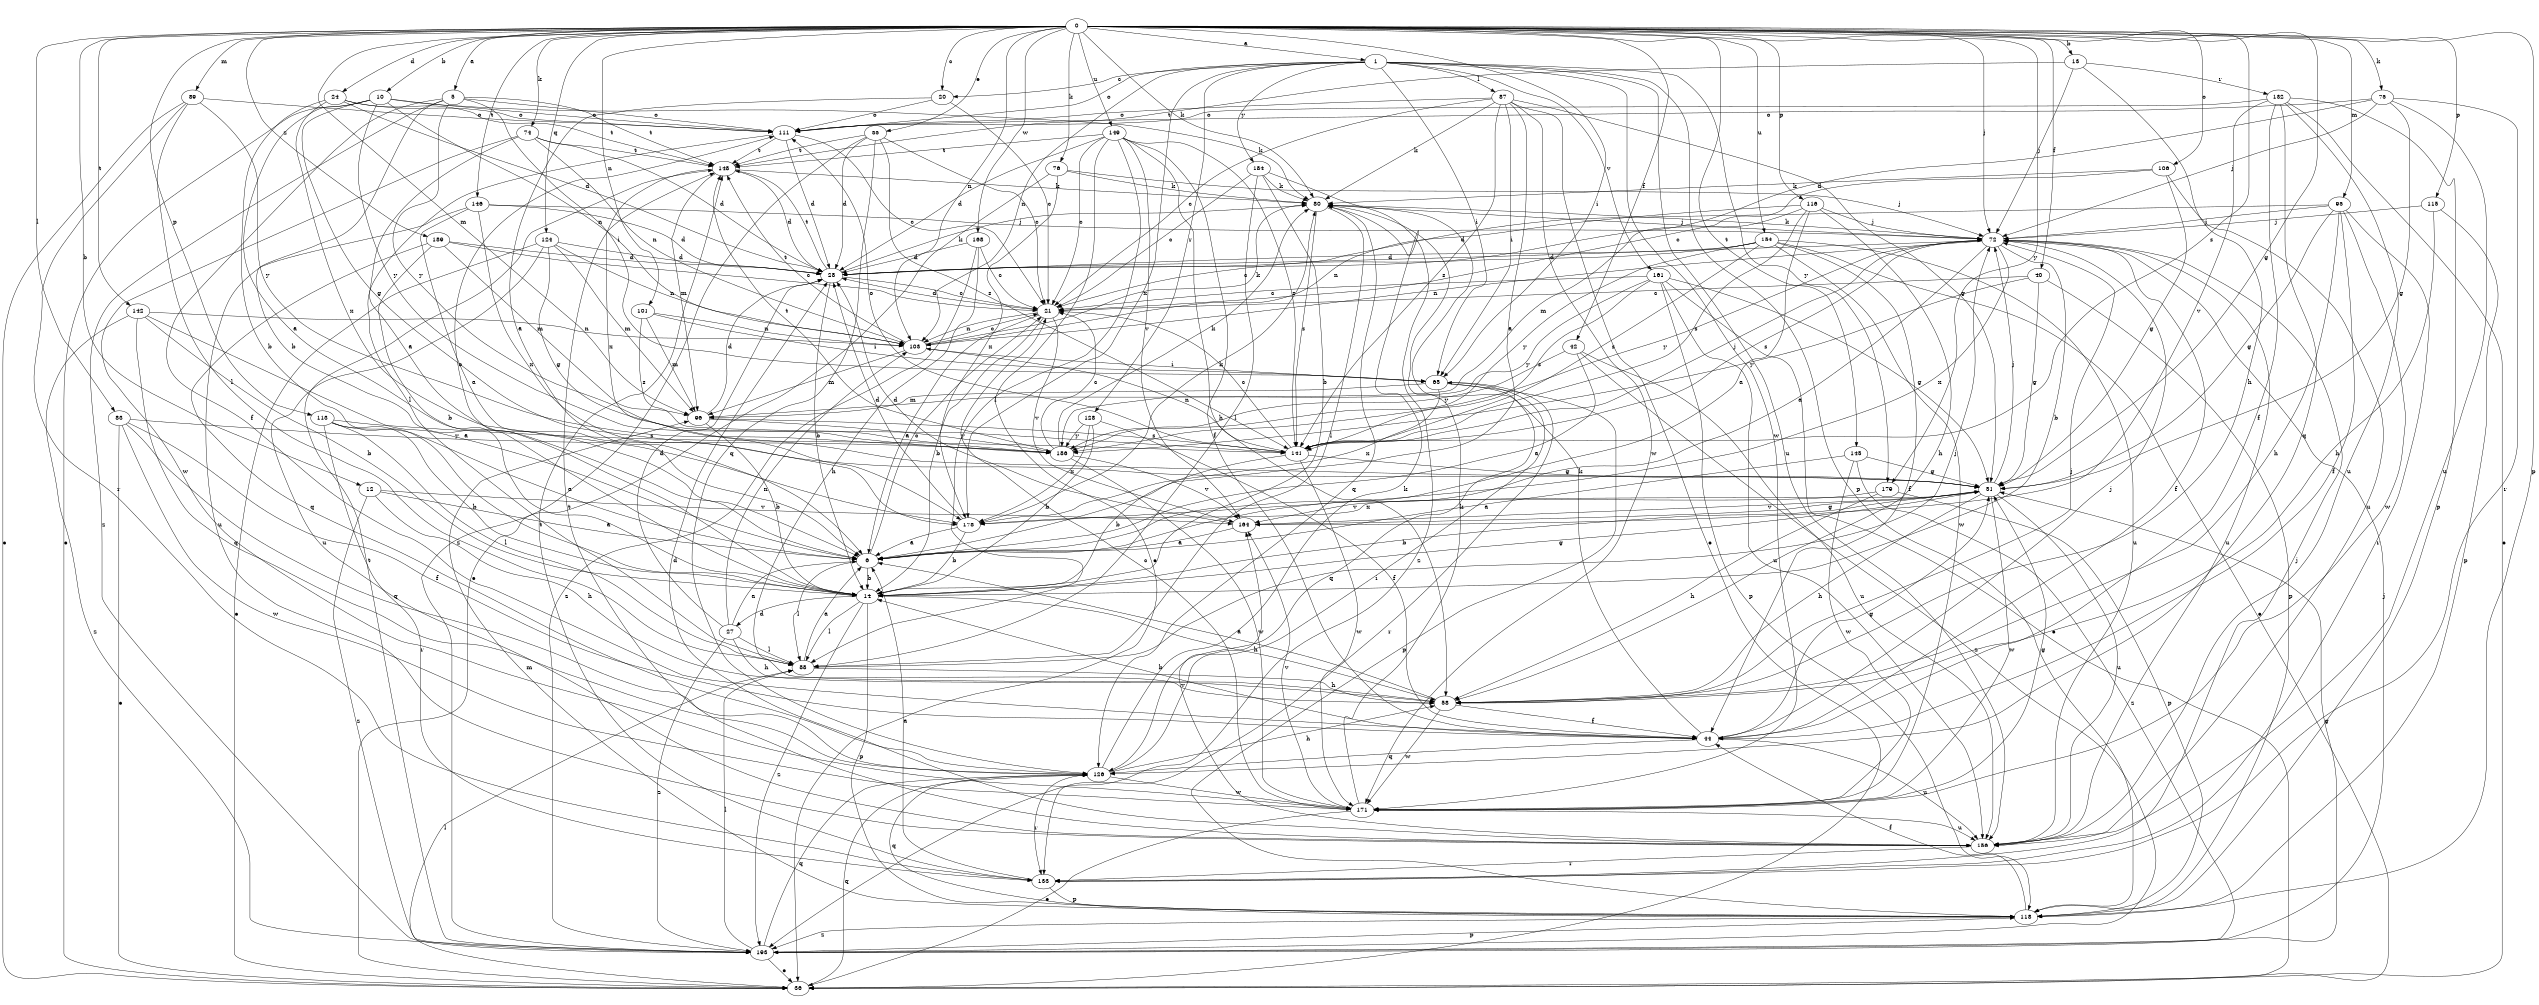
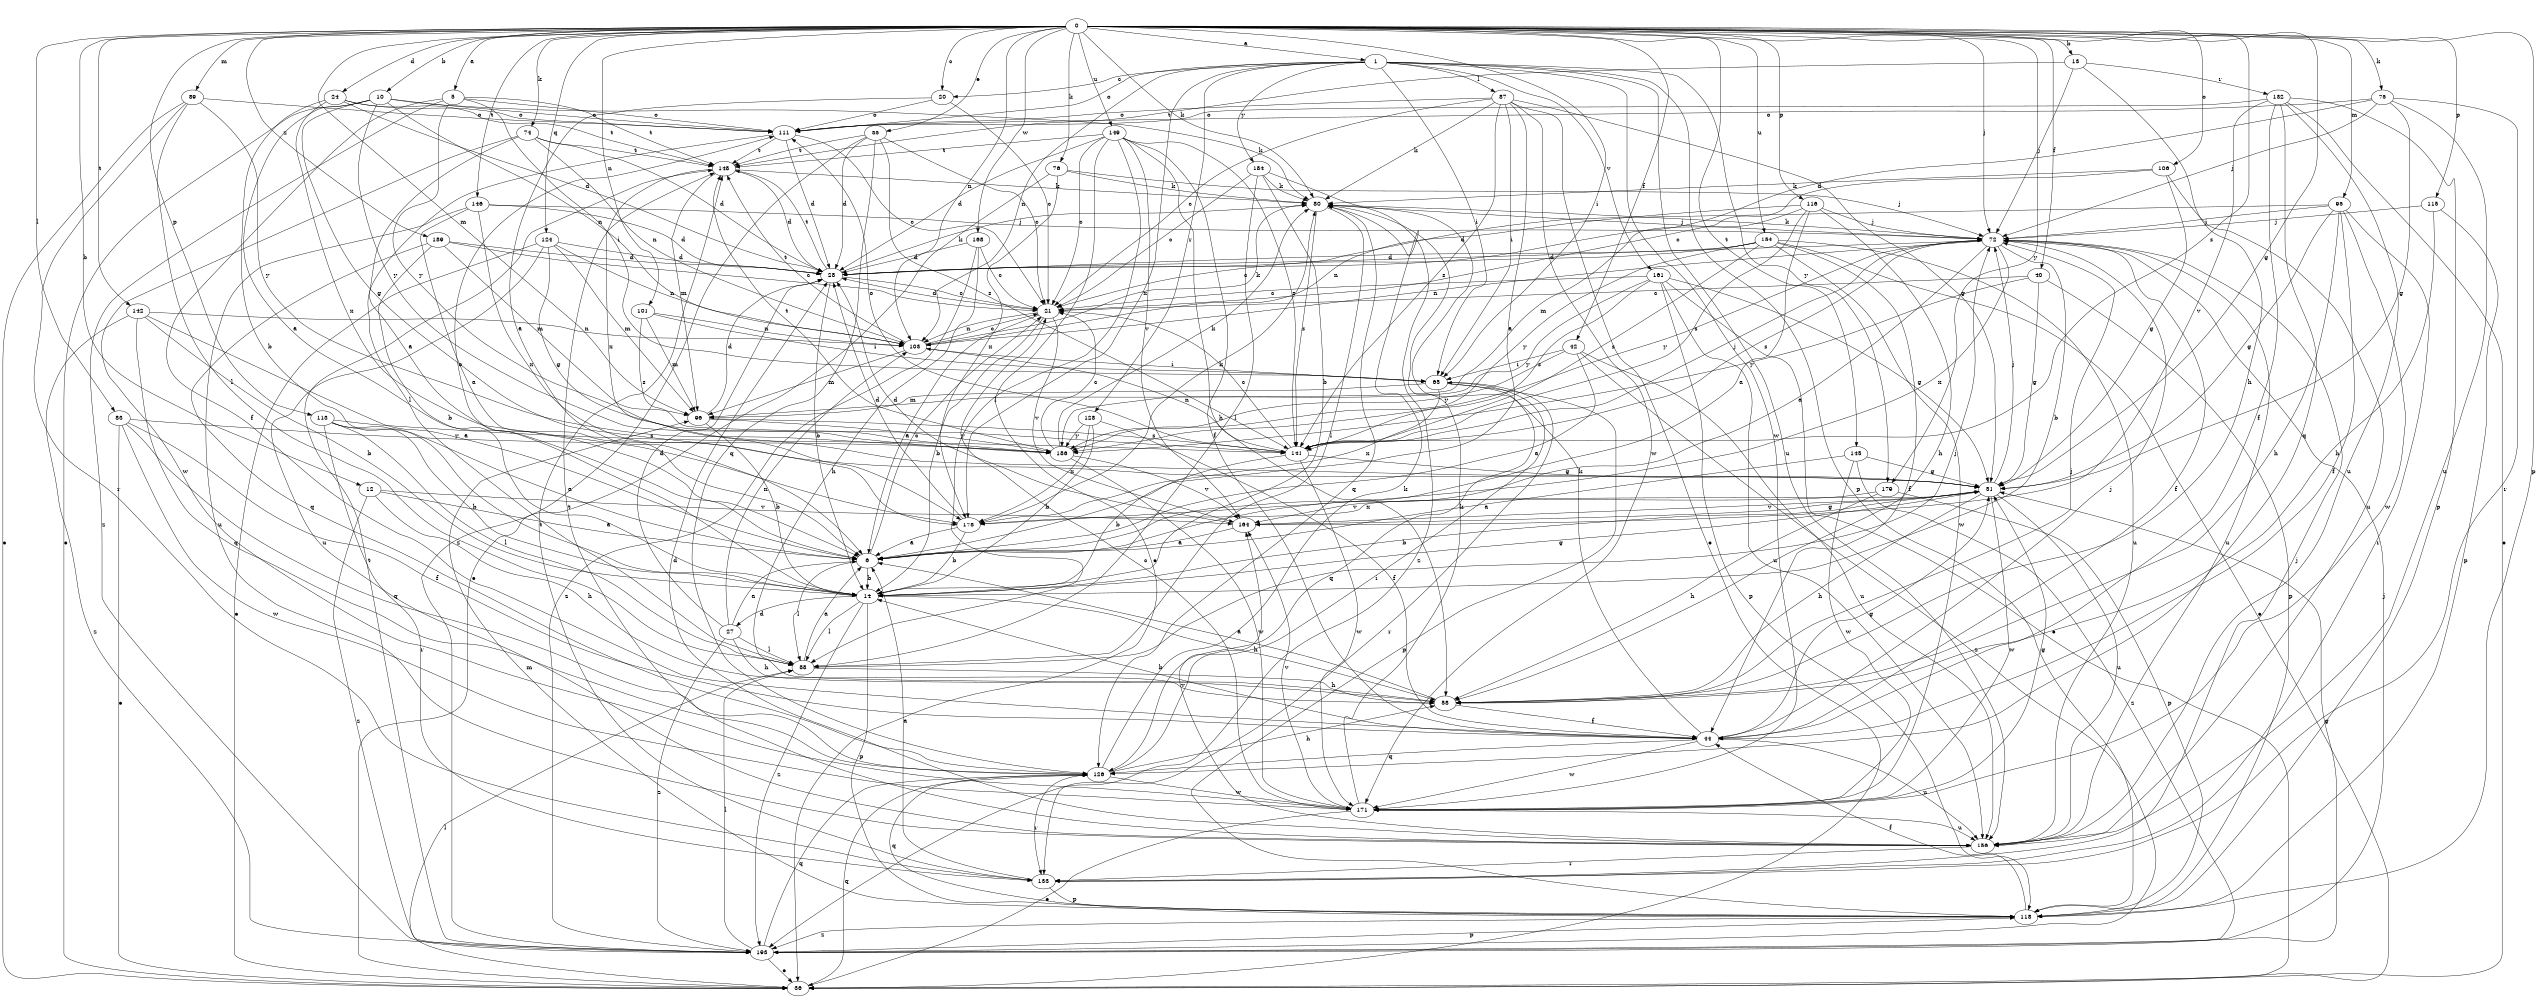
edge "42" -> "65": added, label "i"
edge "5" -> "14": removed, label "b"
edge "58" -> "171": now "44" -> "171"
